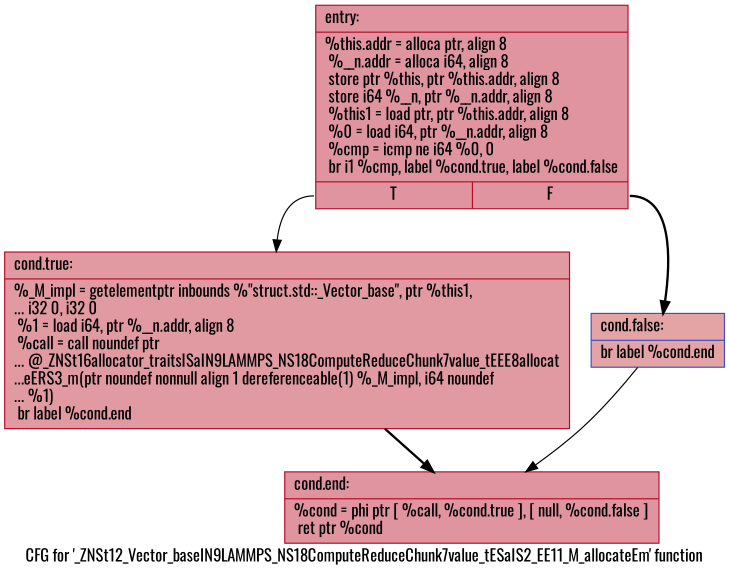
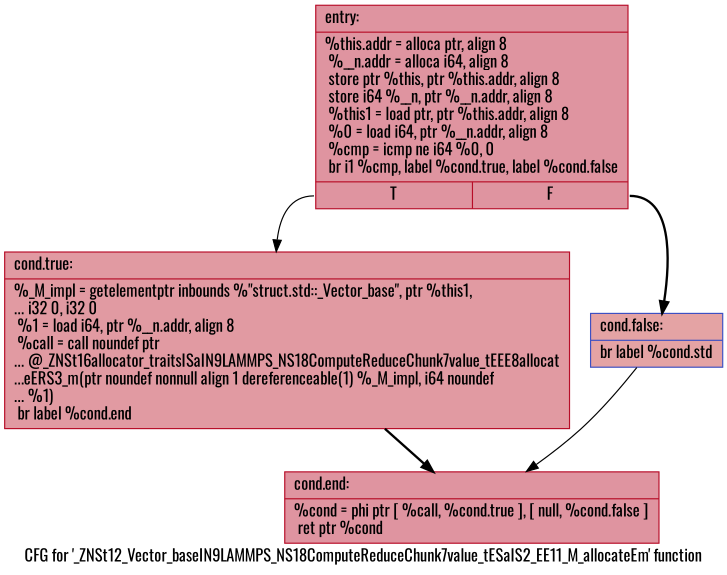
node "cond.false:": text "br label %cond.end" -> "br label %cond.std"
